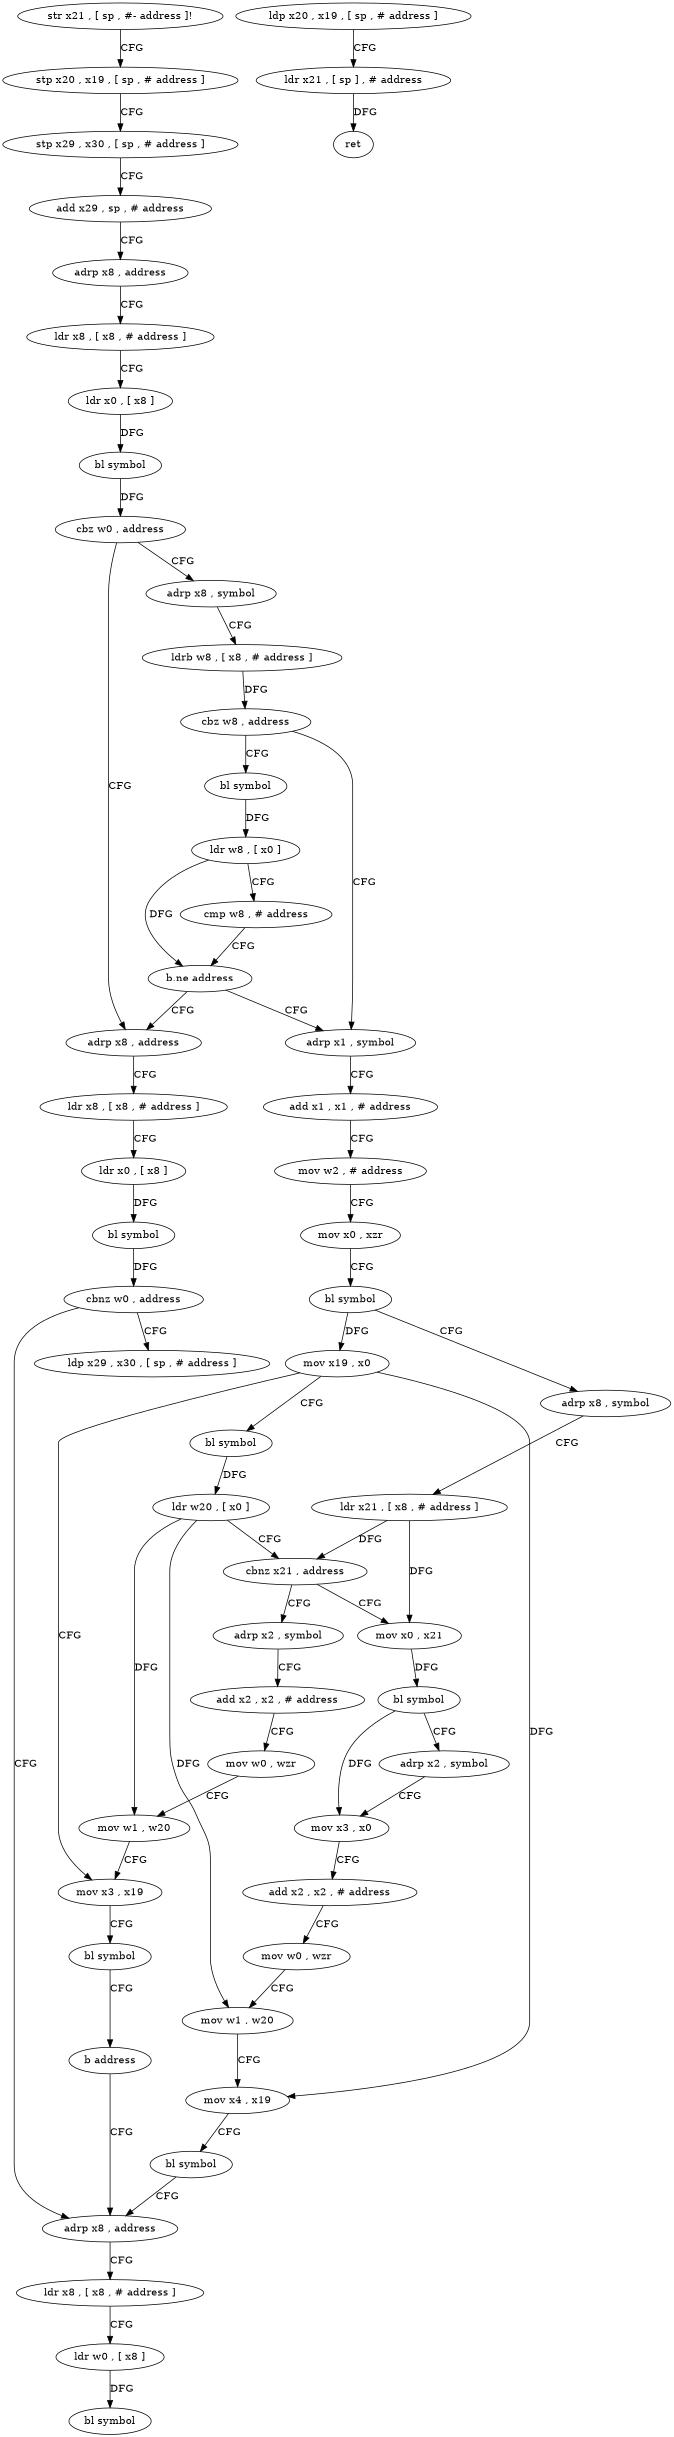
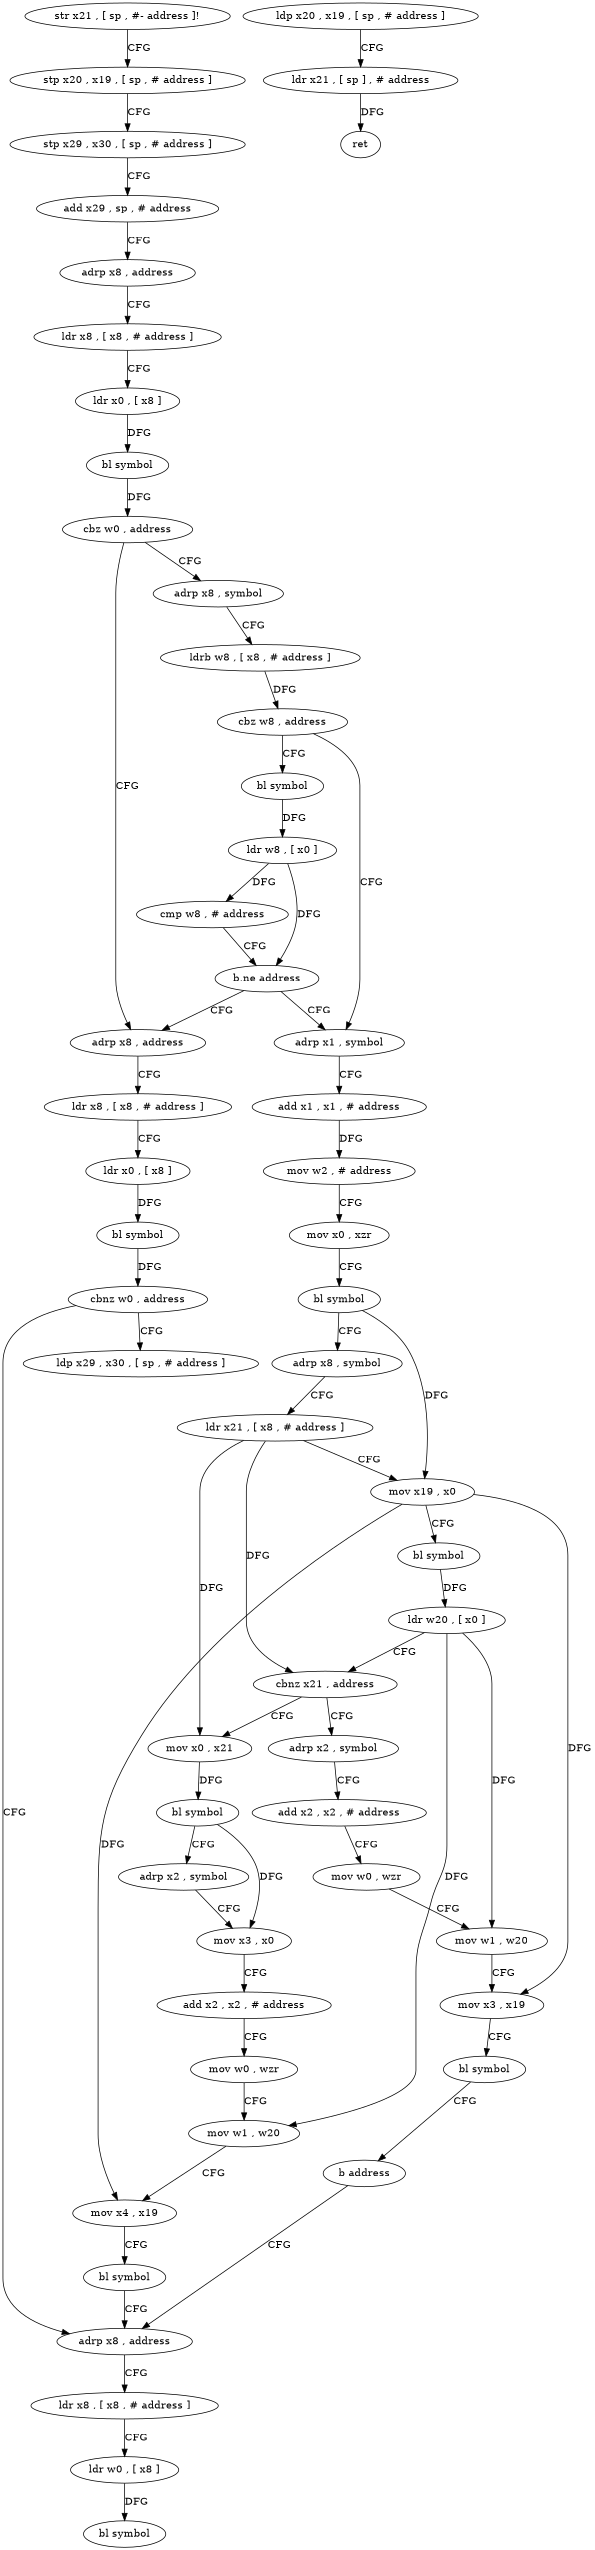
edge "ldr w8 , [ x0 ]" -> "cmp w8 , # address": label "CFG" -> "DFG"
edge "add x1 , x1 , # address" -> "mov w2 , # address": label "CFG" -> "DFG"
edge "ldr x21 , [ x8 , # address ]" -> "mov x19 , x0": added, label "CFG"
edge "mov x19 , x0" -> "mov x3 , x19": label "CFG" -> "DFG"
